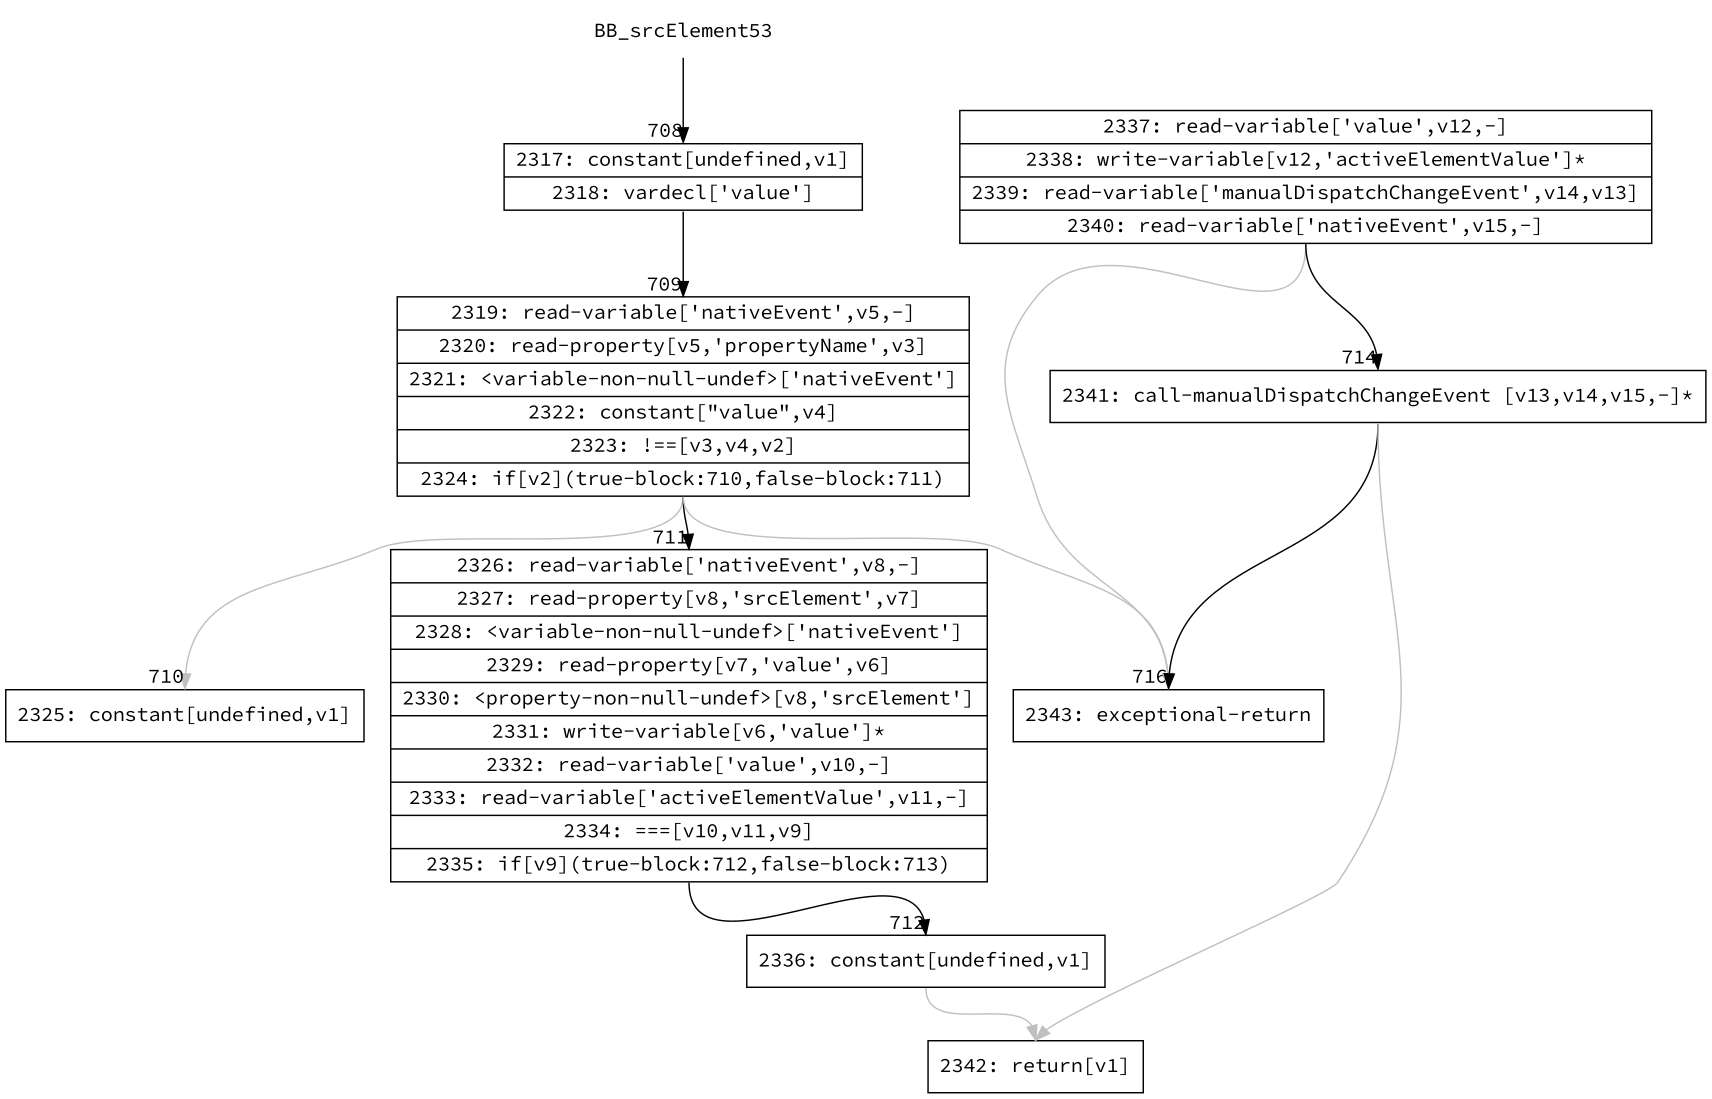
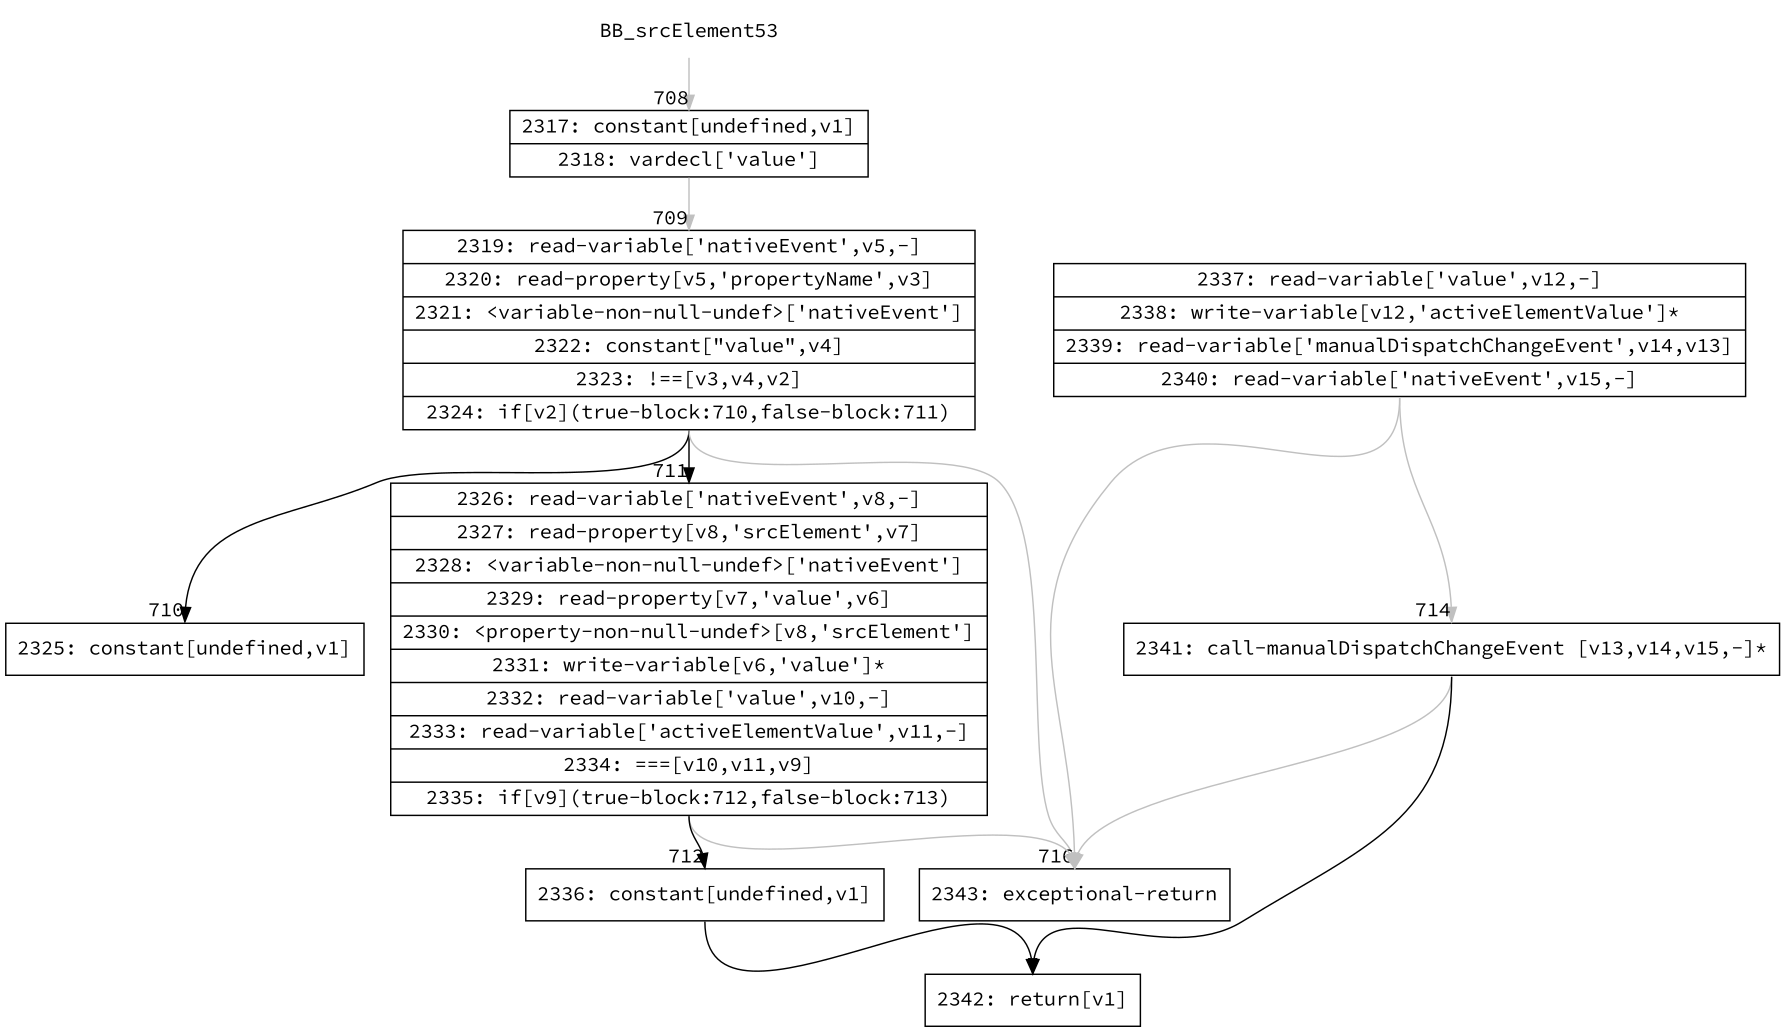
edge "BB_srcElement53" -> "2317: constant[undefined,v1]": color black -> gray
edge "2317: constant[undefined,v1]" -> "2319: read-variable['nativeEvent',v5,-]": color black -> gray
edge "2337: read-variable['value',v12,-]" -> "2341: call-manualDispatchChangeEvent [v13,v14,v15,-]*": color black -> gray
edge "2319: read-variable['nativeEvent',v5,-]" -> "2325: constant[undefined,v1]": color gray -> black
edge "2341: call-manualDispatchChangeEvent [v13,v14,v15,-]*" -> "2343: exceptional-return": color black -> gray
edge "2341: call-manualDispatchChangeEvent [v13,v14,v15,-]*" -> "2342: return[v1]": color gray -> black
edge "2326: read-variable['nativeEvent',v8,-]" -> "2343: exceptional-return": added
edge "2336: constant[undefined,v1]" -> "2342: return[v1]": color gray -> black
